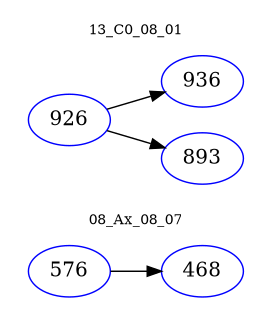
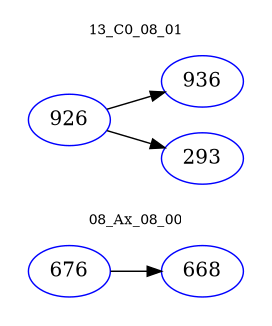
node "893": label "893" -> "293"
cluster "08_Ax_08_07": label "08_Ax_08_07" -> "08_Ax_08_00"
node "576": label "576" -> "676"
node "468": label "468" -> "668"
